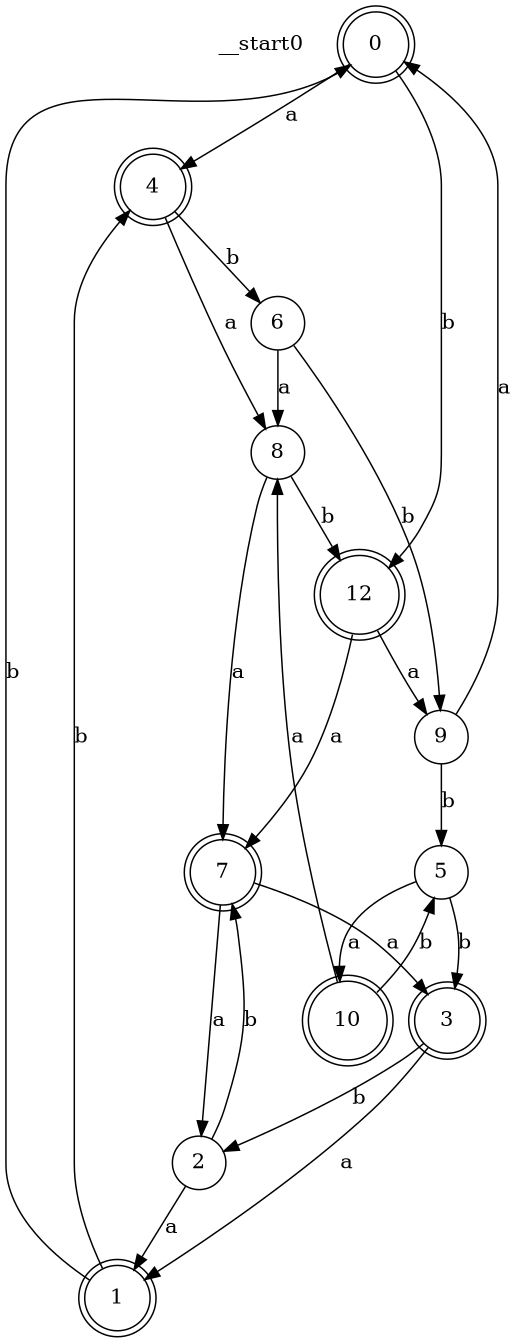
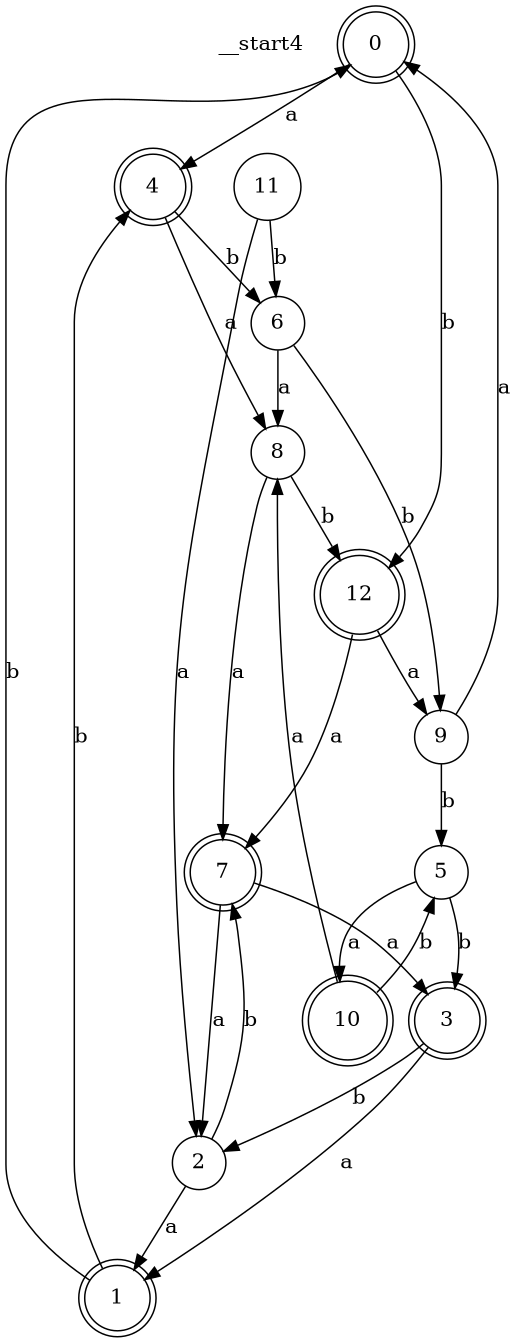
node "__start0": label "__start0" -> "__start4"
node "11": added
